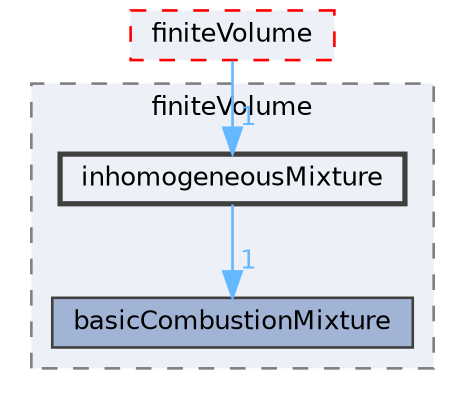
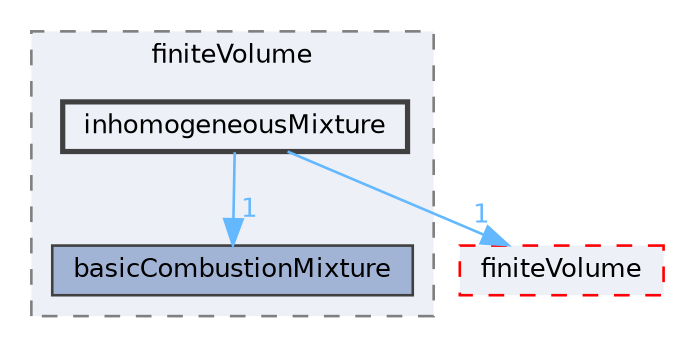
edge "finiteVolume" -> "inhomogeneousMixture": reversed
